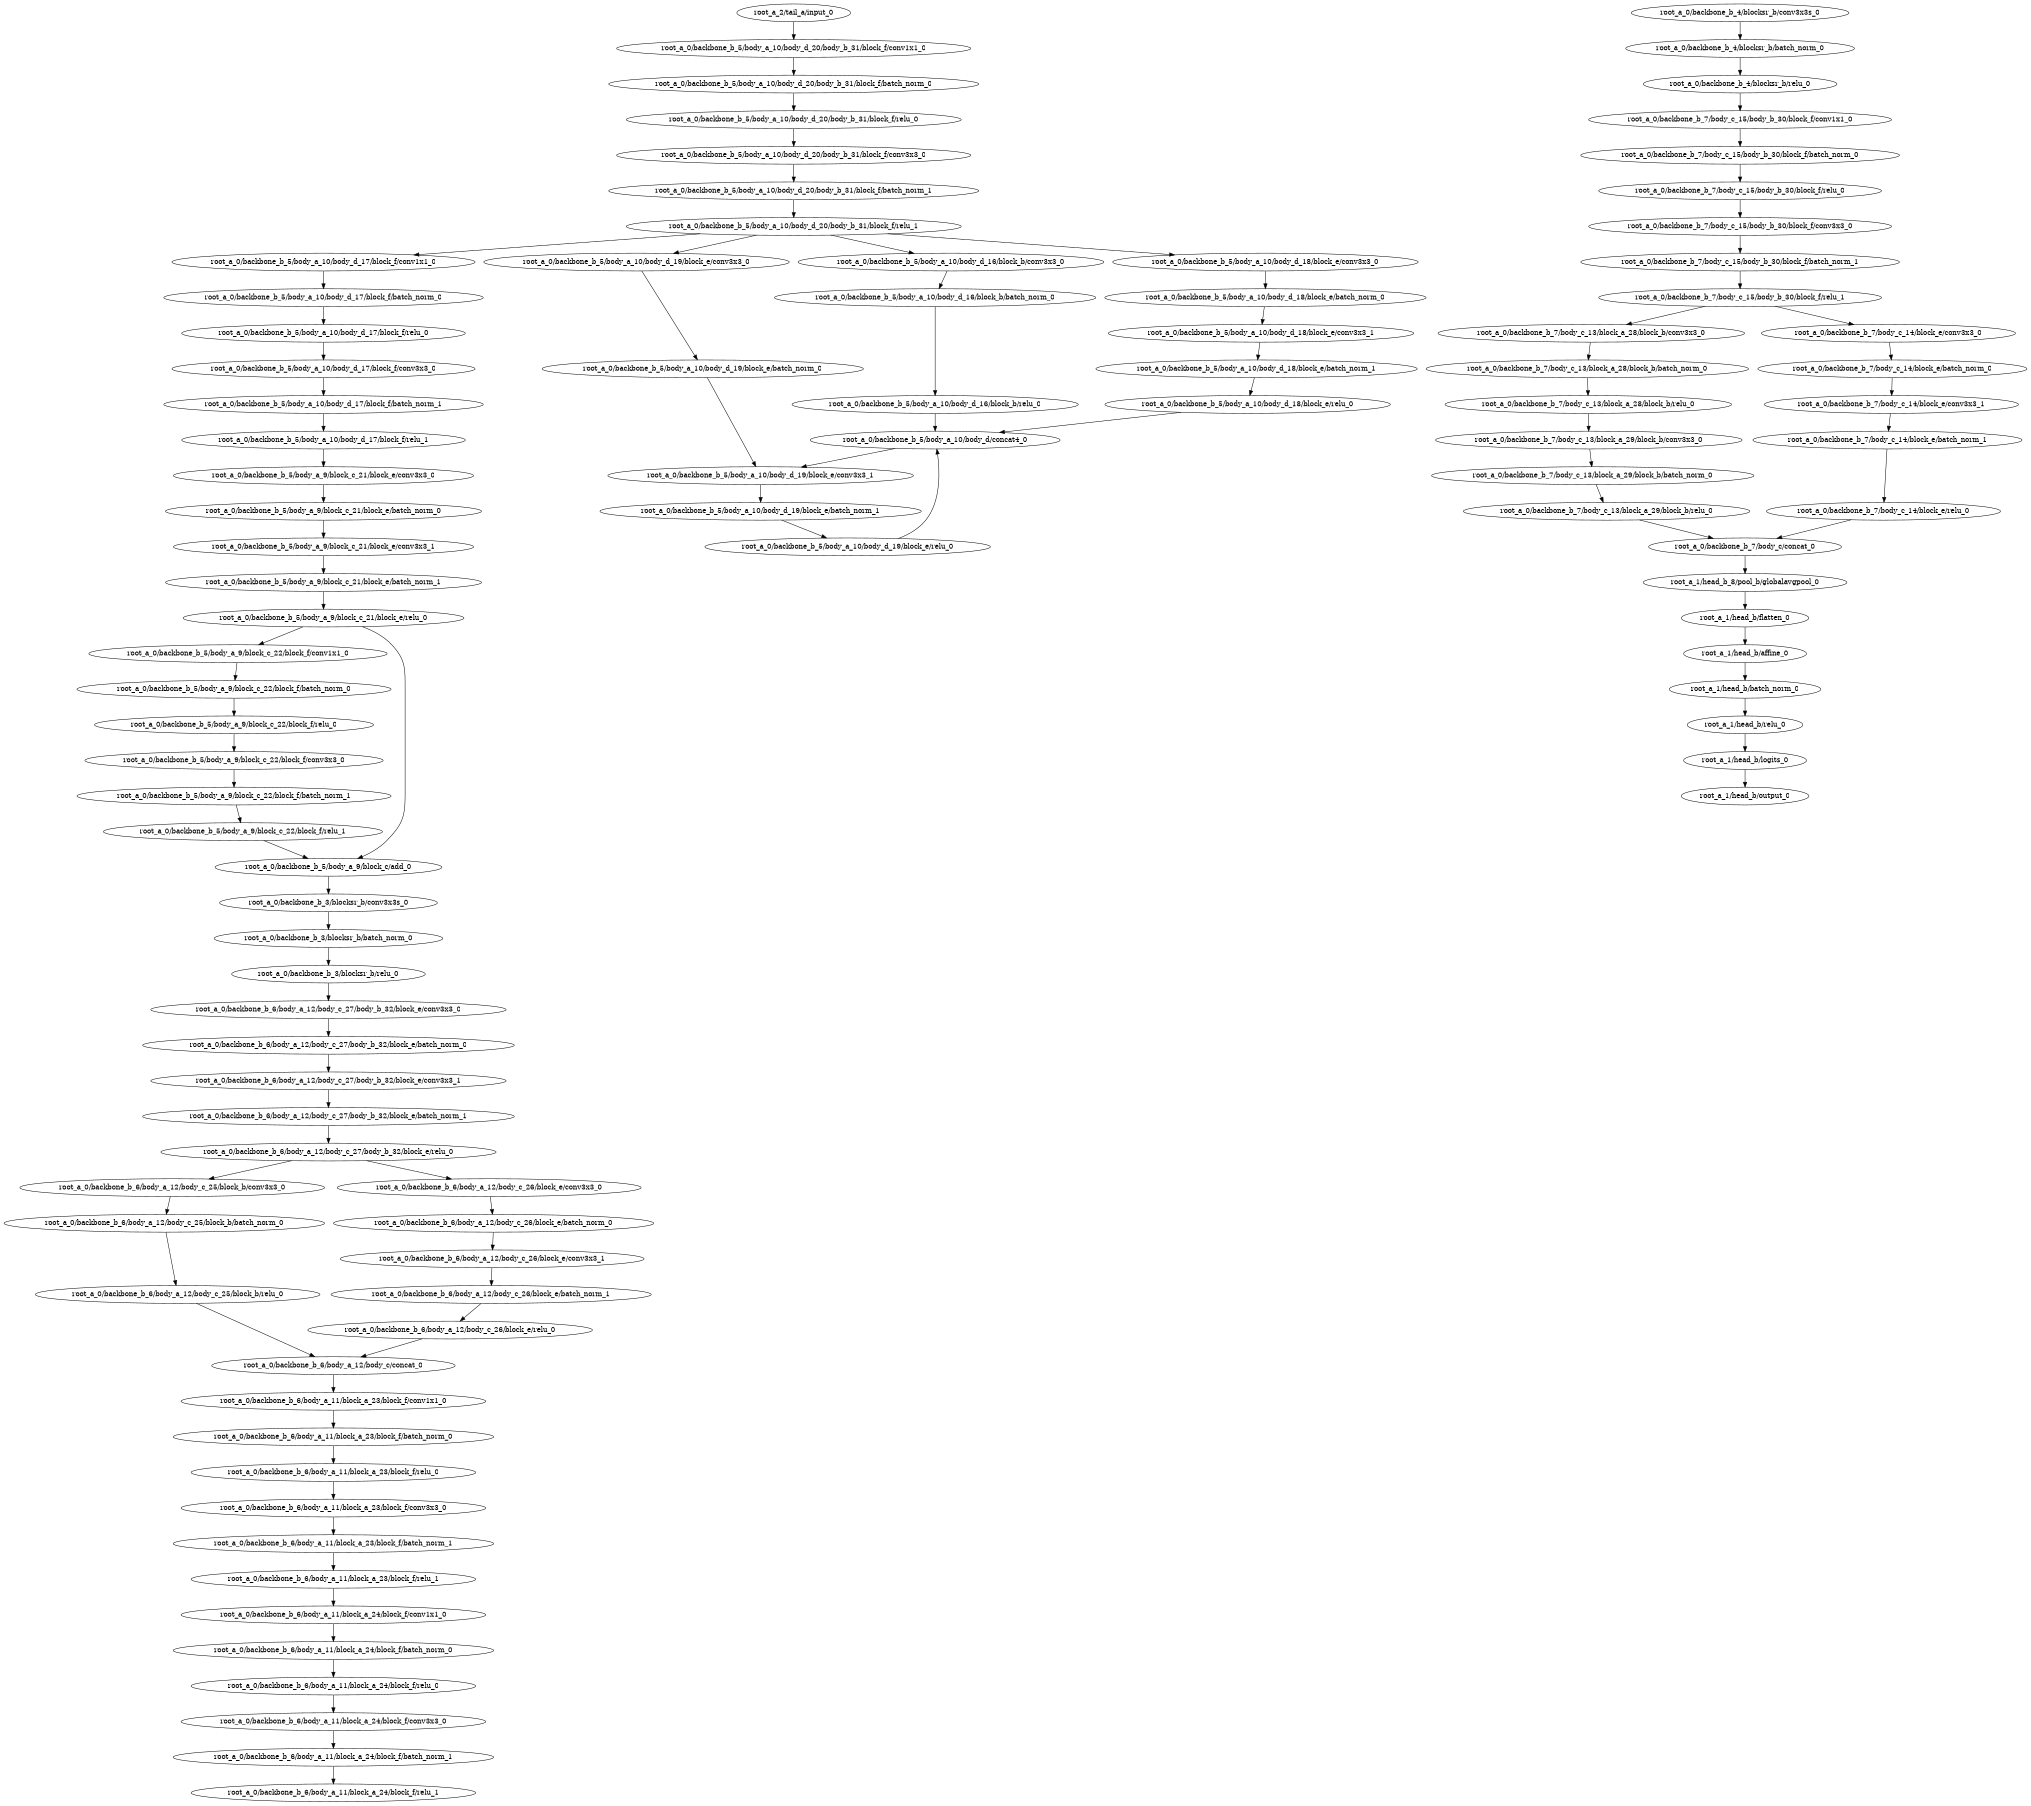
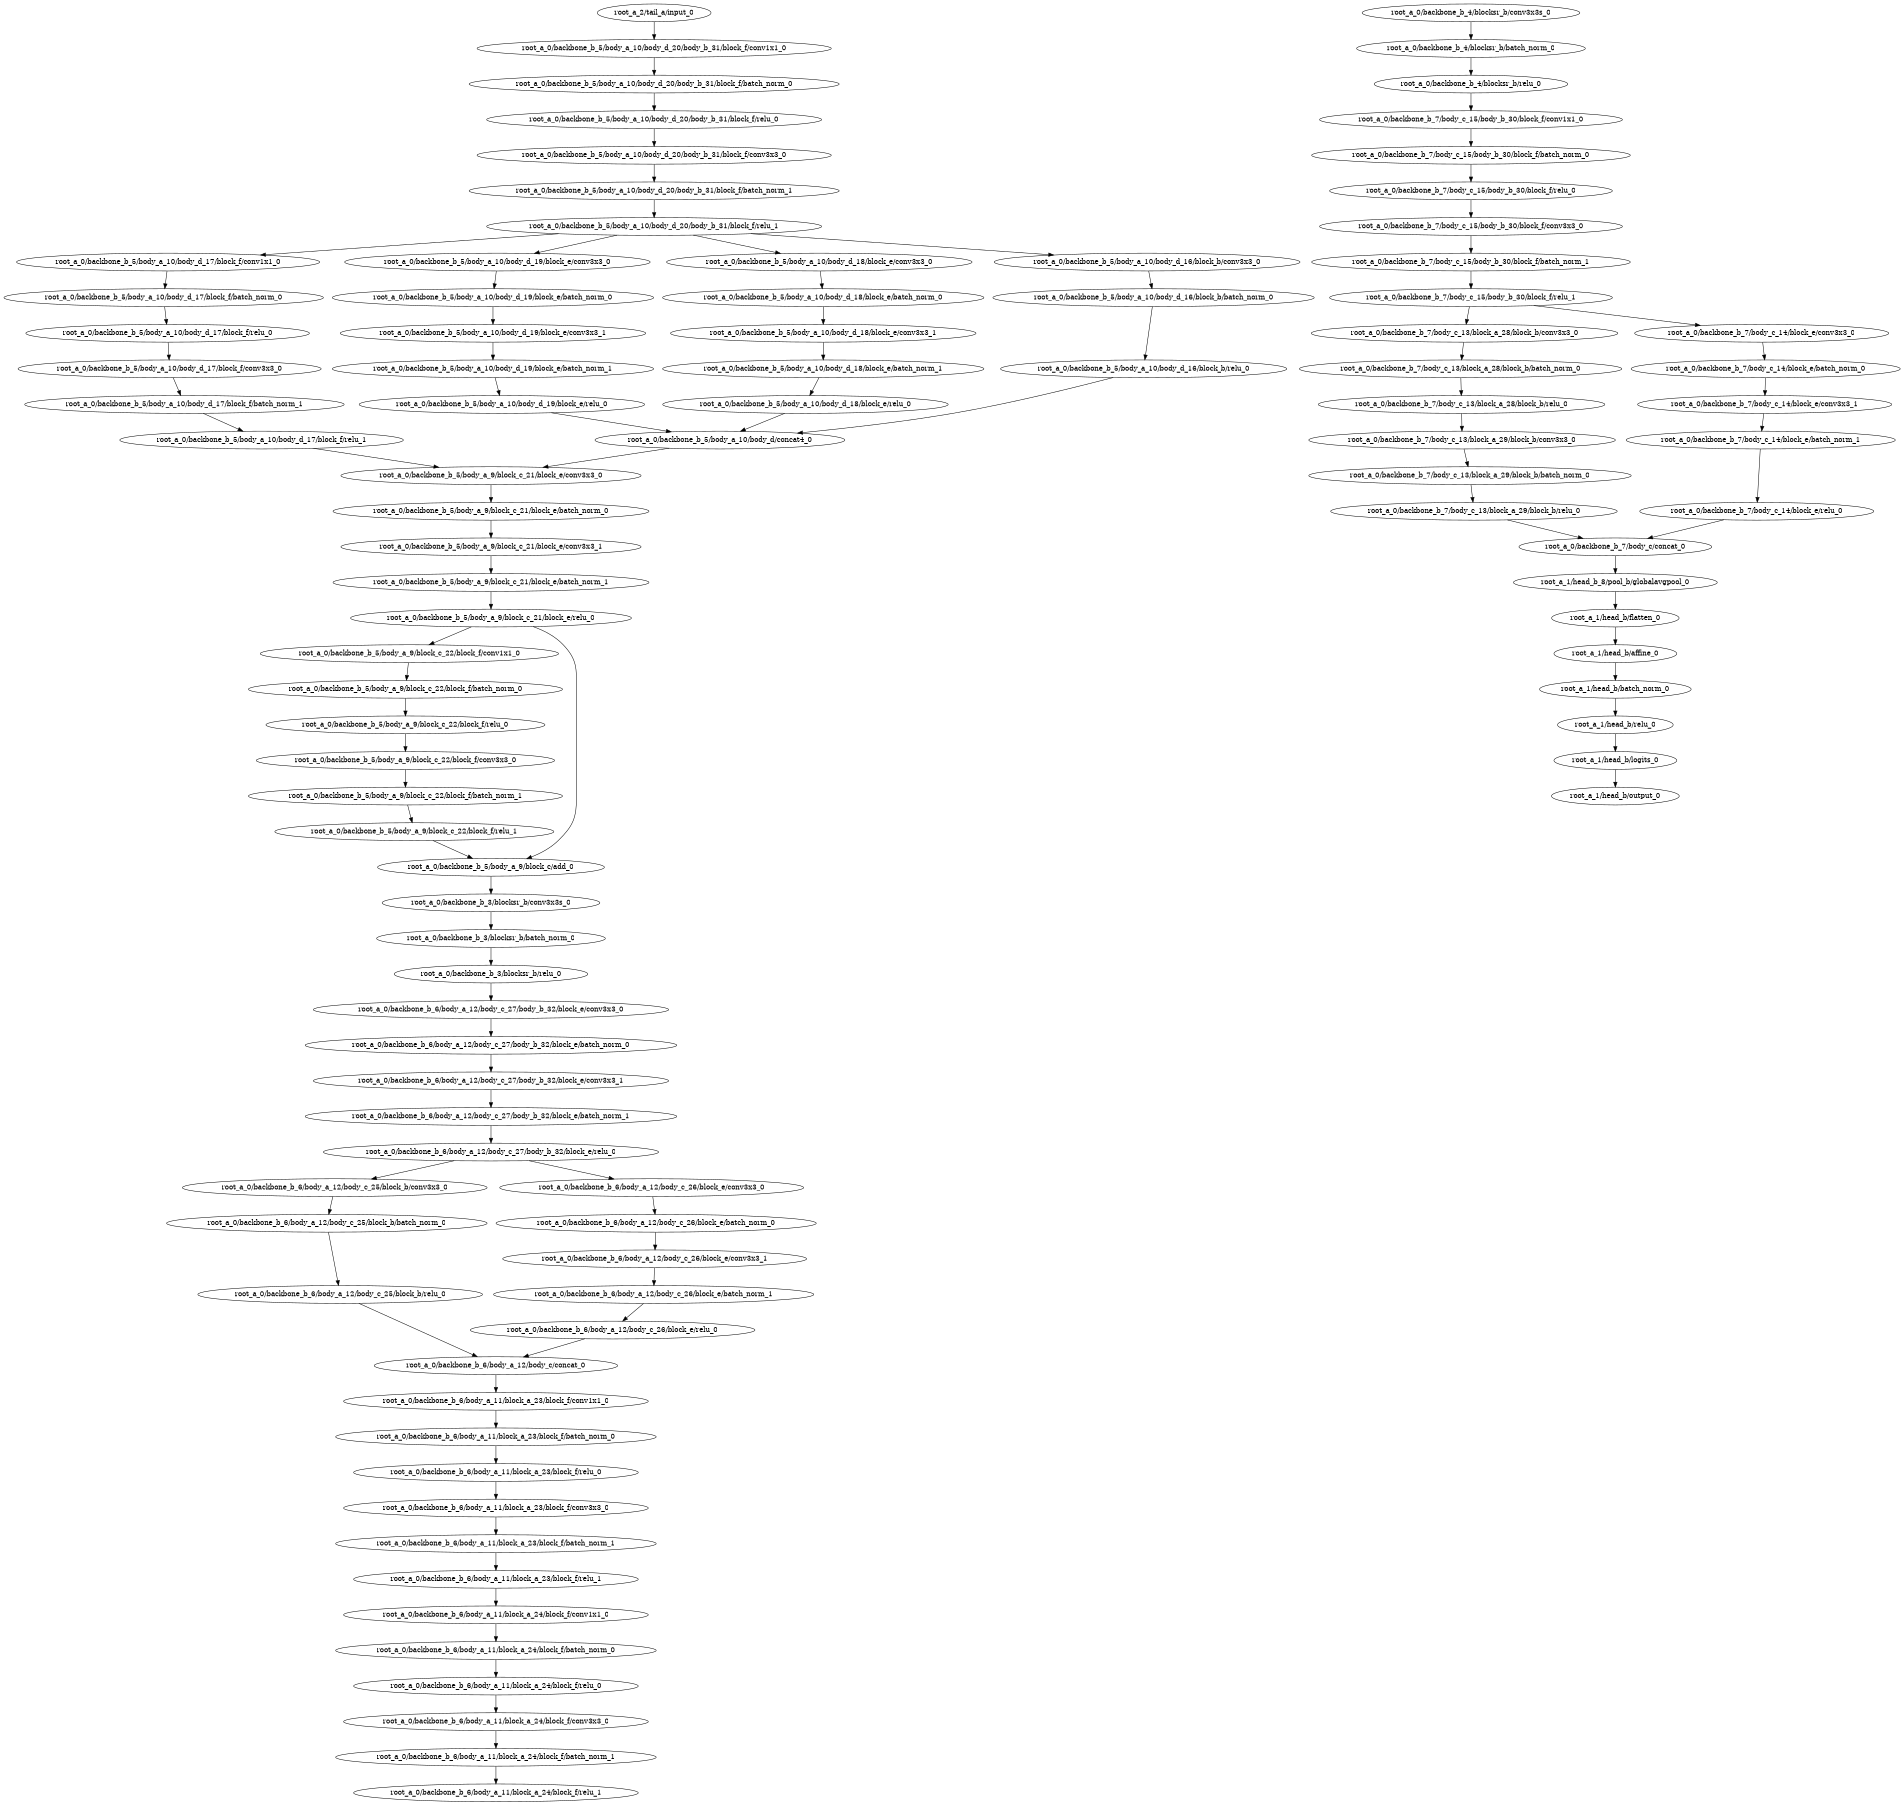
edge "root_a_0/backbone_b_5/body_a_10/body_d/concat4_0" -> "root_a_0/backbone_b_5/body_a_10/body_d_19/block_e/conv3x3_1": now "root_a_0/backbone_b_5/body_a_10/body_d/concat4_0" -> "root_a_0/backbone_b_5/body_a_9/block_c_21/block_e/conv3x3_0"
